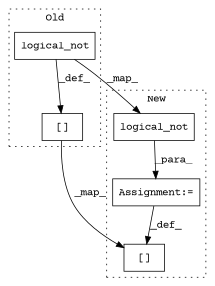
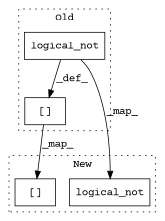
node "Assignment:=": removed
